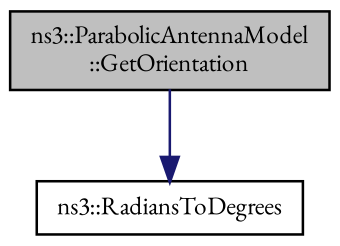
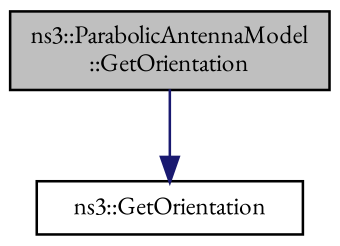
node "ns3::RadiansToDegrees": label "ns3::RadiansToDegrees" -> "ns3::GetOrientation"
